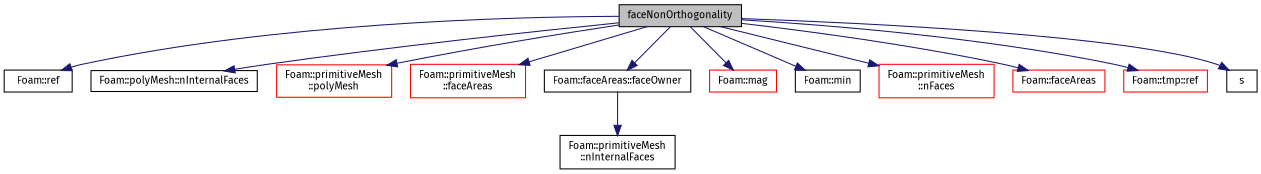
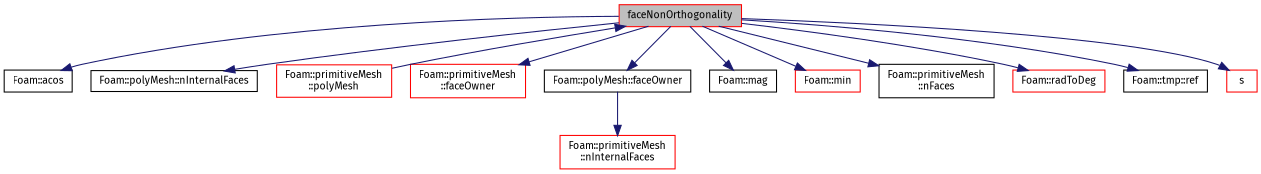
node "faceNonOrthogonality": color black -> red
edge "faceNonOrthogonality" -> "Foam::primitiveMesh ::polyMesh": reversed
node "Foam::ref": label "Foam::ref" -> "Foam::acos"
node "Foam::primitiveMesh ::faceAreas": label "Foam::primitiveMesh ::faceAreas" -> "Foam::primitiveMesh ::faceOwner"
node "Foam::faceAreas::faceOwner": label "Foam::faceAreas::faceOwner" -> "Foam::polyMesh::faceOwner"
node "Foam::mag": color red -> black
node "Foam::min": color black -> red
node "Foam::primitiveMesh ::nFaces": color red -> black
node "Foam::faceAreas": label "Foam::faceAreas" -> "Foam::radToDeg"
node "Foam::tmp::ref": color red -> black
node "s": color black -> red
node "Foam::primitiveMesh ::nInternalFaces": color black -> red
